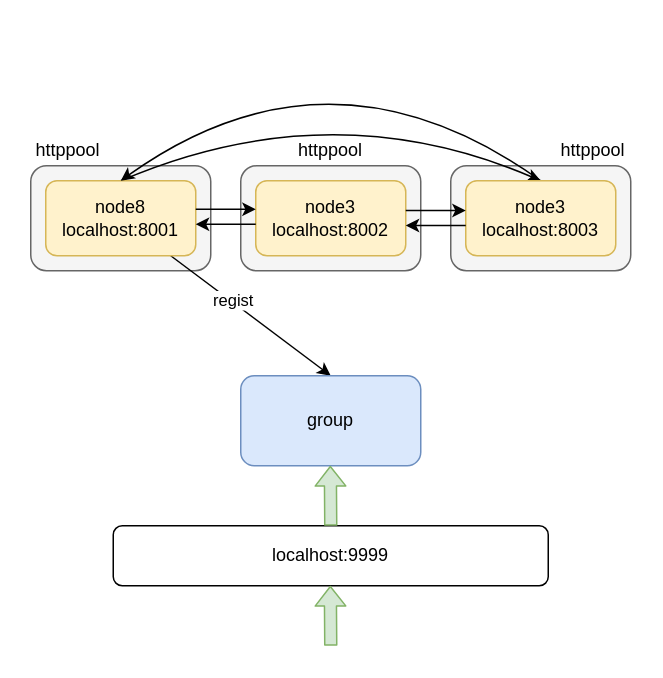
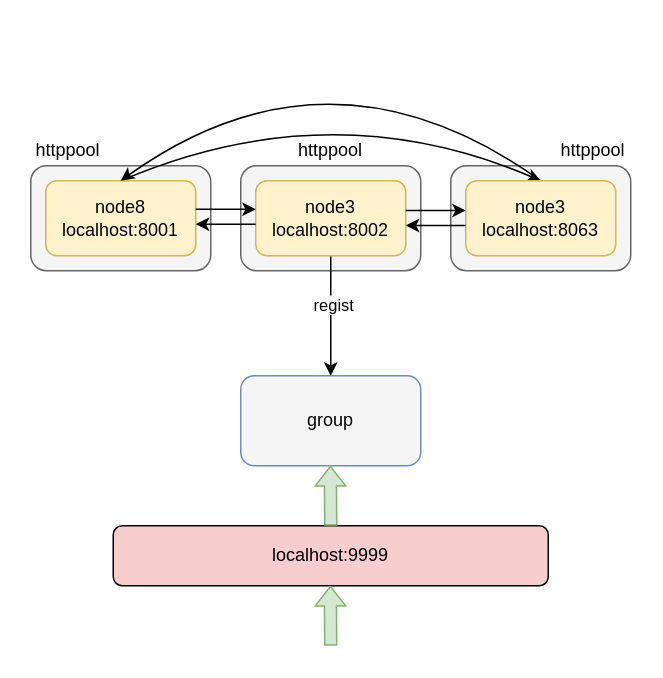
node "node3 localhost:8003": label "node3 localhost:8003" -> "node3 localhost:8063"
edge "node3 localhost:8002" -> "group": added, label "regist"
edge "node8 localhost:8001" -> "group": removed, label "regist"
node "group": fillcolor #dae8fc -> #f5f5f5
node "localhost:9999": fillcolor #ffffff -> #f8cecc
